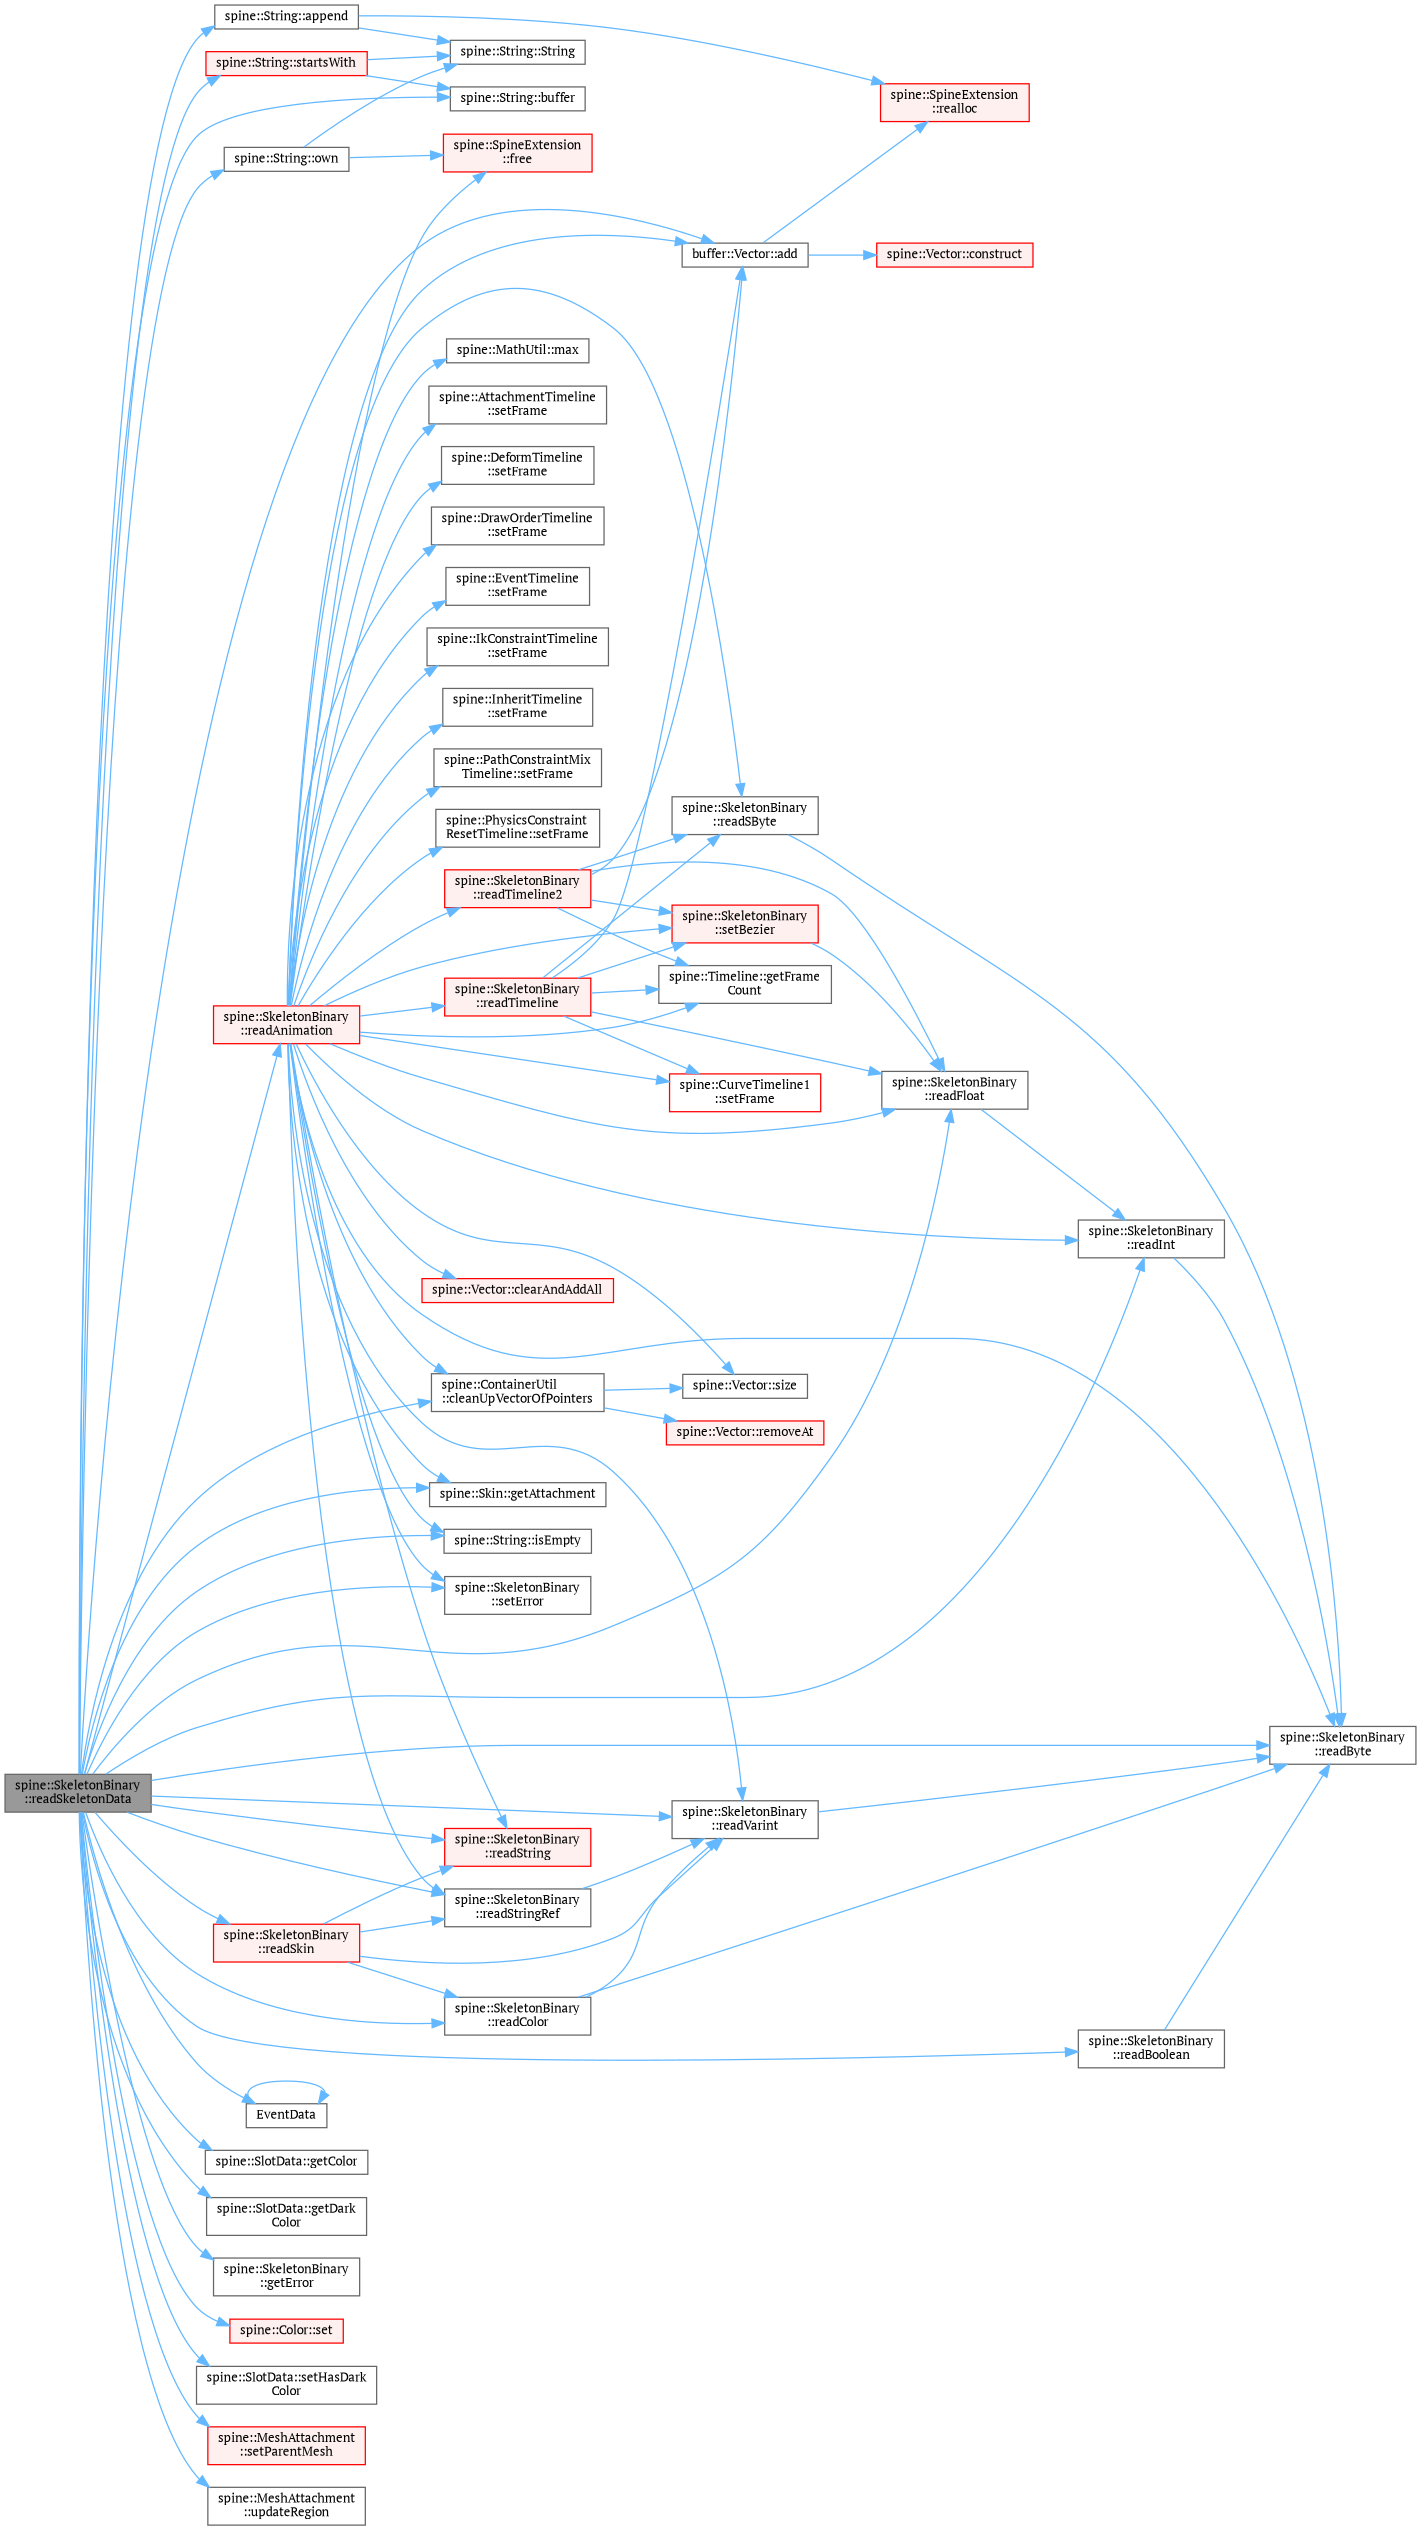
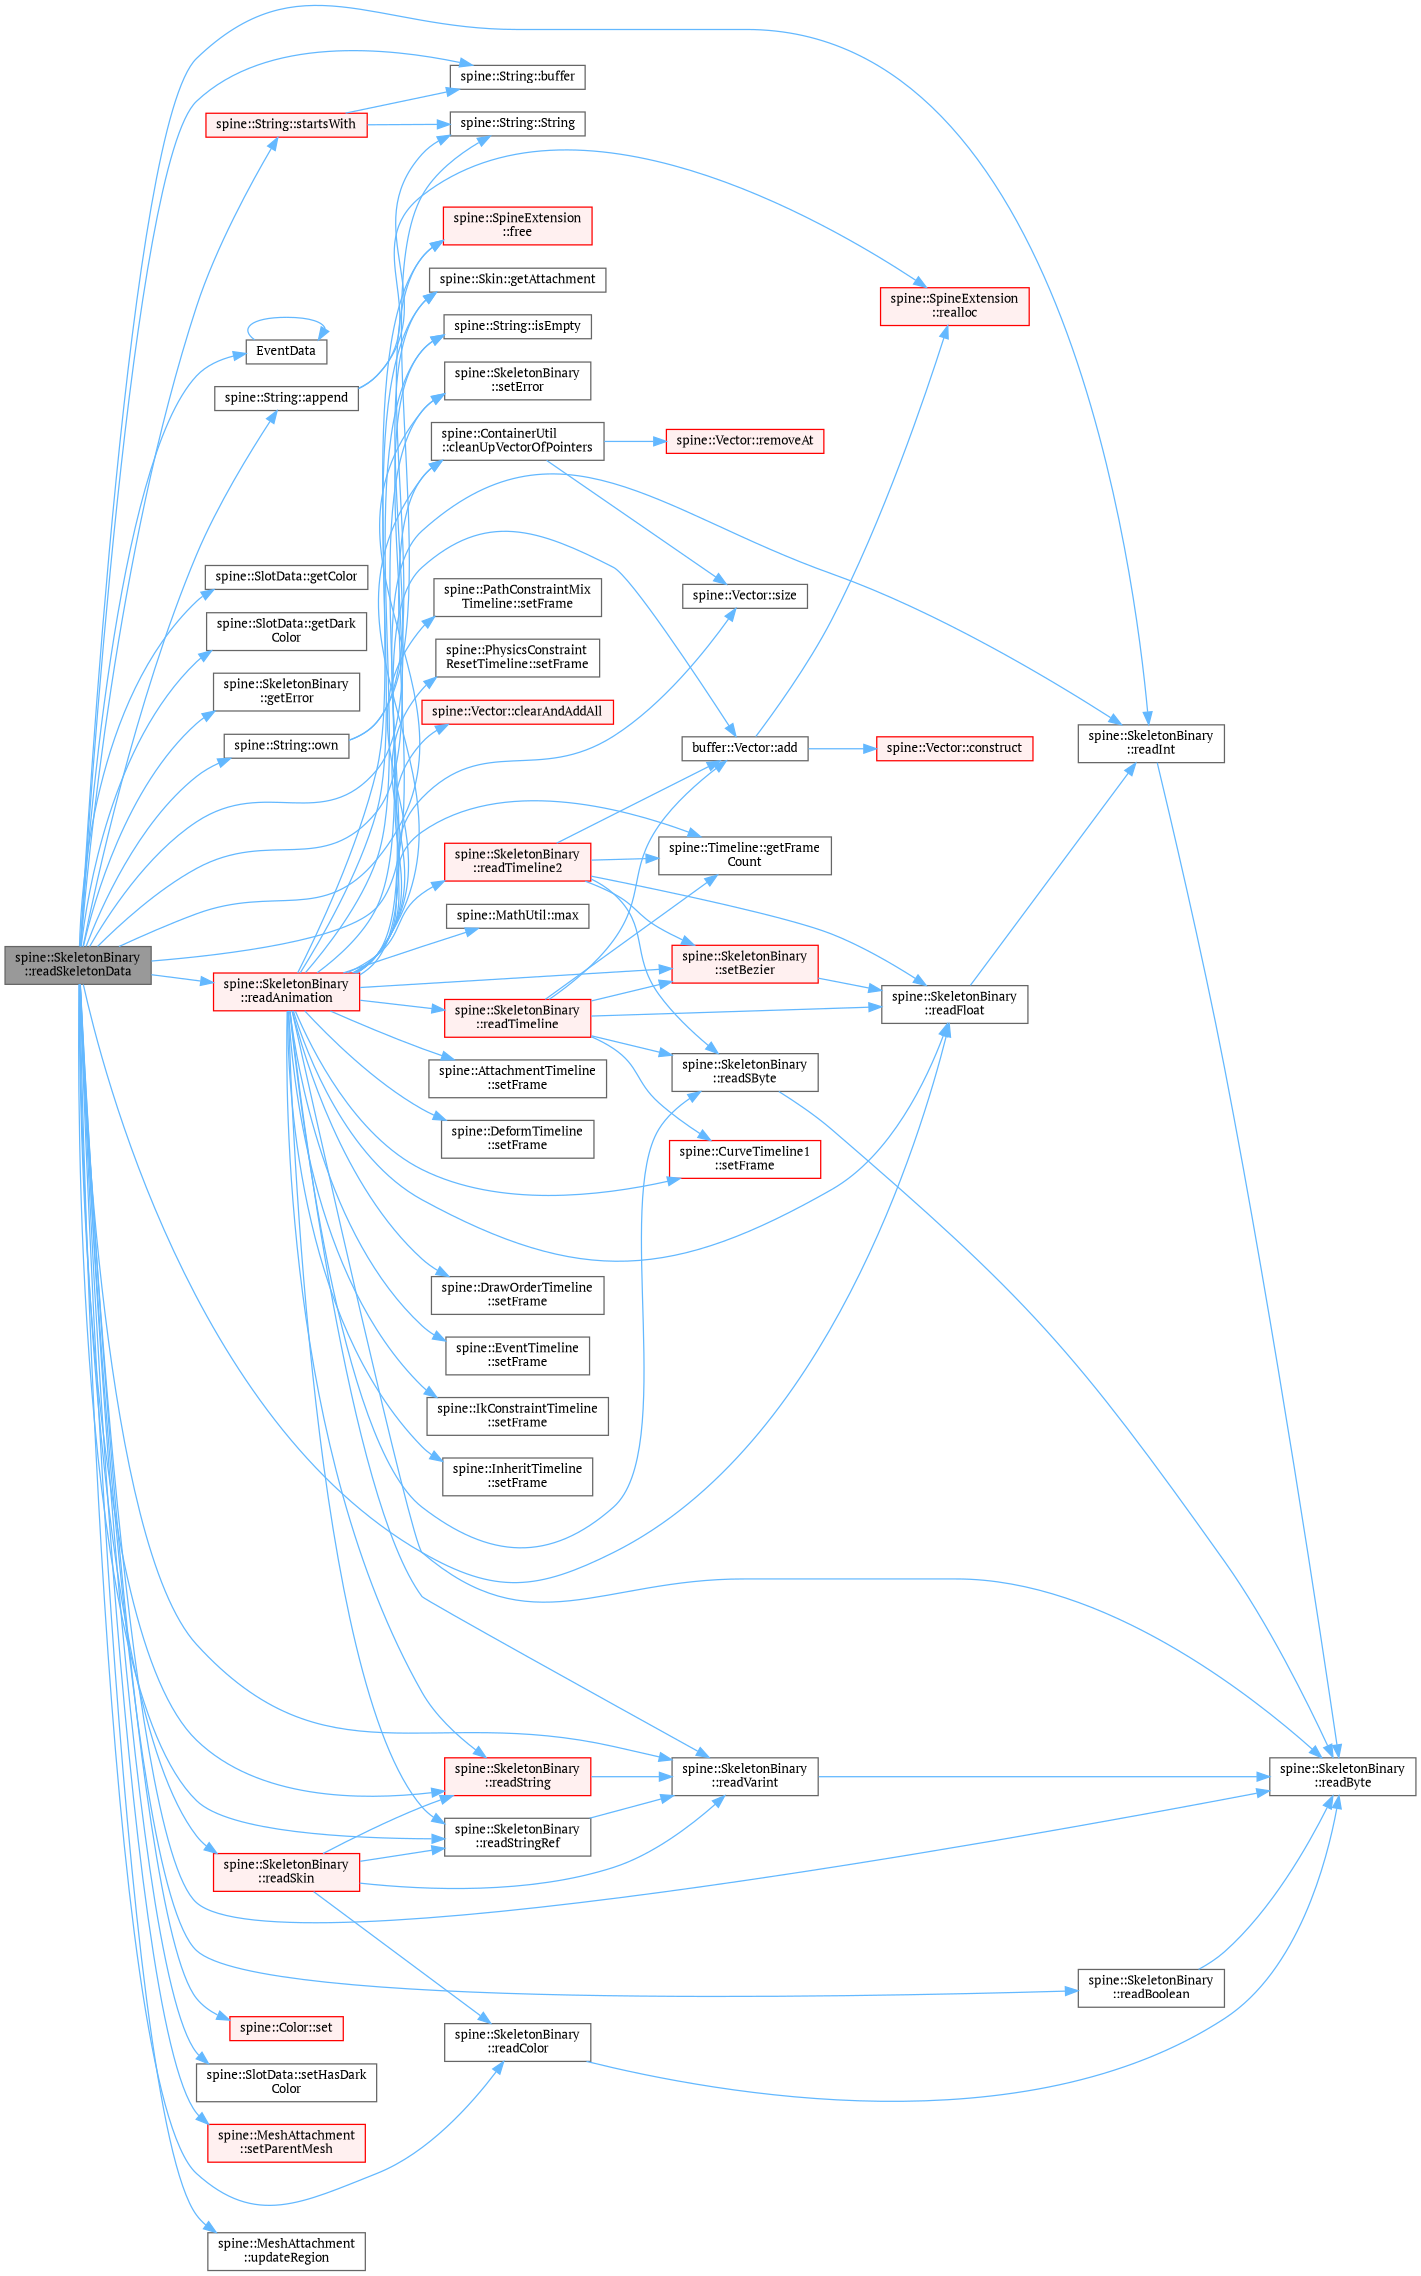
edge "spine::SkeletonBinary ::readSkeletonData" -> "buffer::Vector::add": removed
edge "spine::SkeletonBinary ::readColor" -> "spine::SkeletonBinary ::readVarint": now "spine::SkeletonBinary ::readString" -> "spine::SkeletonBinary ::readVarint"
